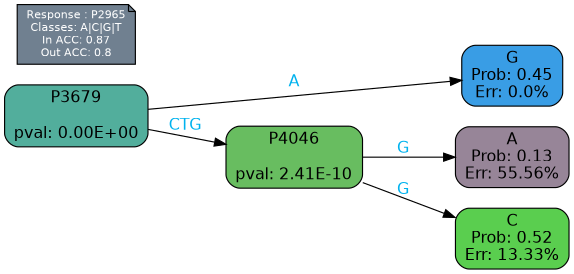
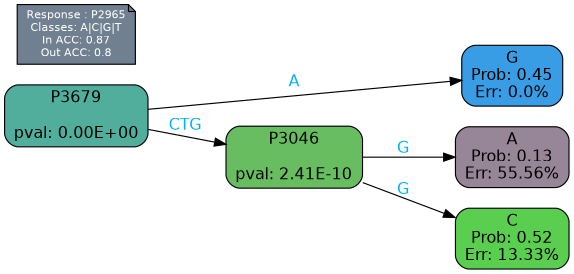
node "P4046 pval: 2.41E-10": label "P4046 pval: 2.41E-10" -> "P3046 pval: 2.41E-10"
